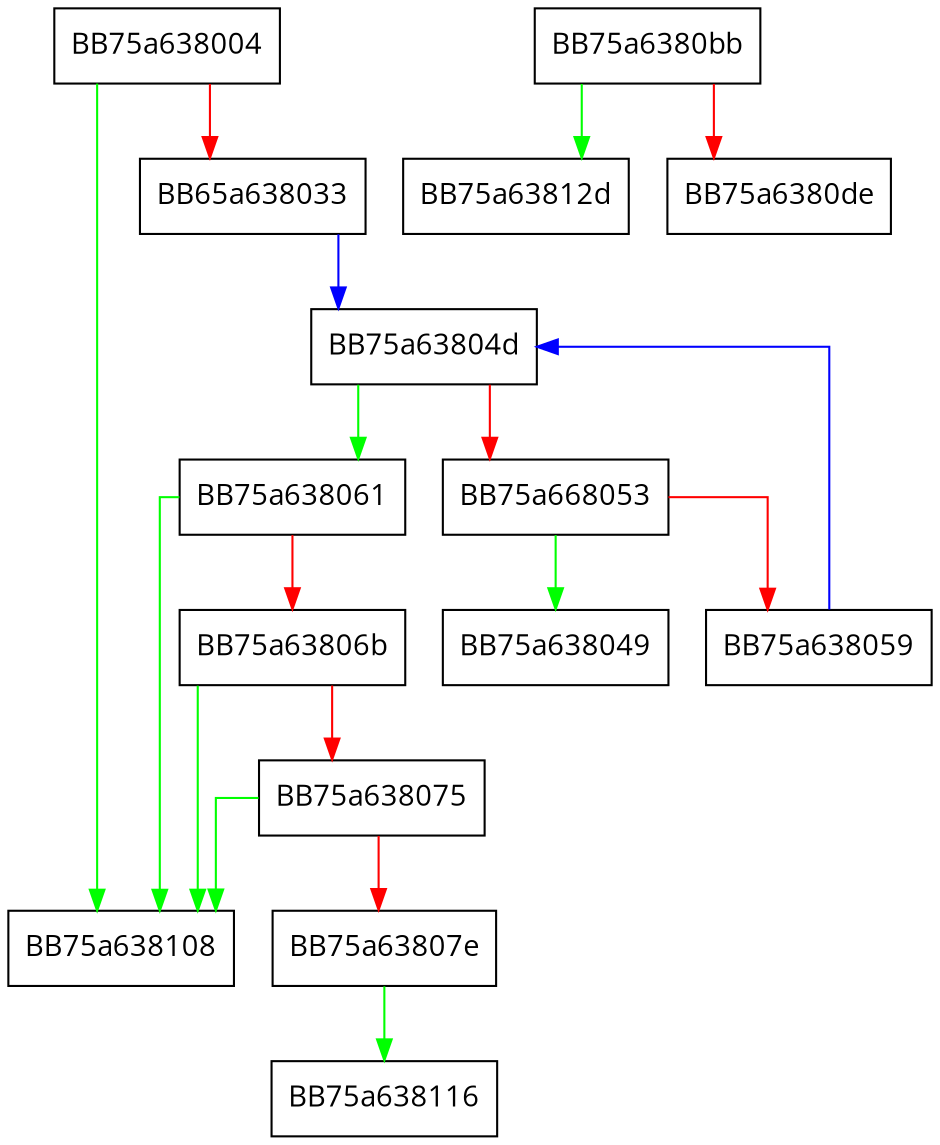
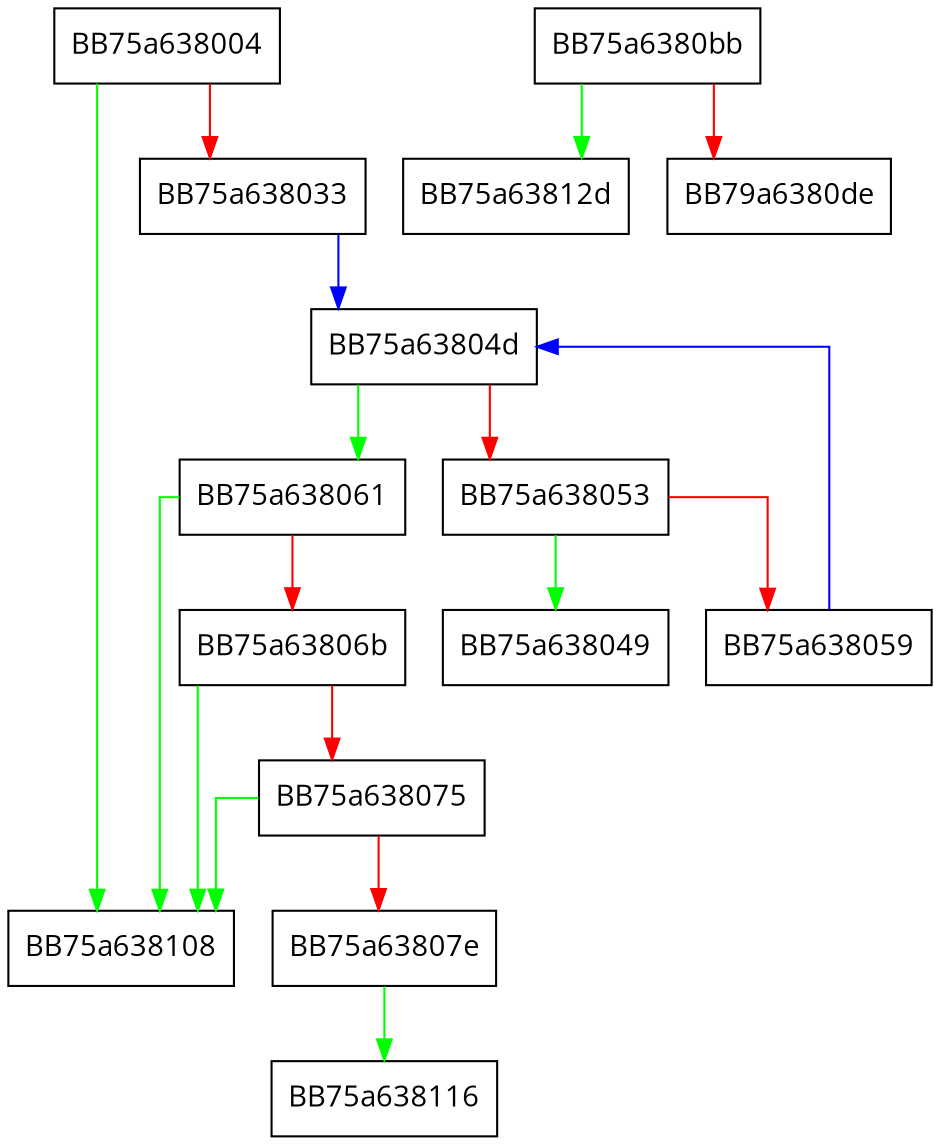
node "BB65a638033": label "BB65a638033" -> "BB75a638033"
node "BB75a6380de": label "BB75a6380de" -> "BB79a6380de"
node "BB75a668053": label "BB75a668053" -> "BB75a638053"
